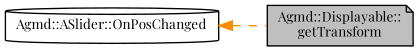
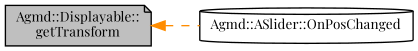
edge "Agmd::Displayable:: getTransform" -> "Agmd::ASlider::OnPosChanged": reversed
